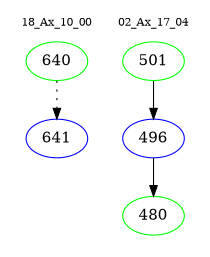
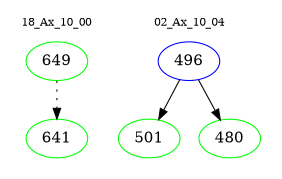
cluster "02_Ax_17_04": label "02_Ax_17_04" -> "02_Ax_10_04"
node "640": label "640" -> "649"
edge "501" -> "496": reversed
node "641": color blue -> green
